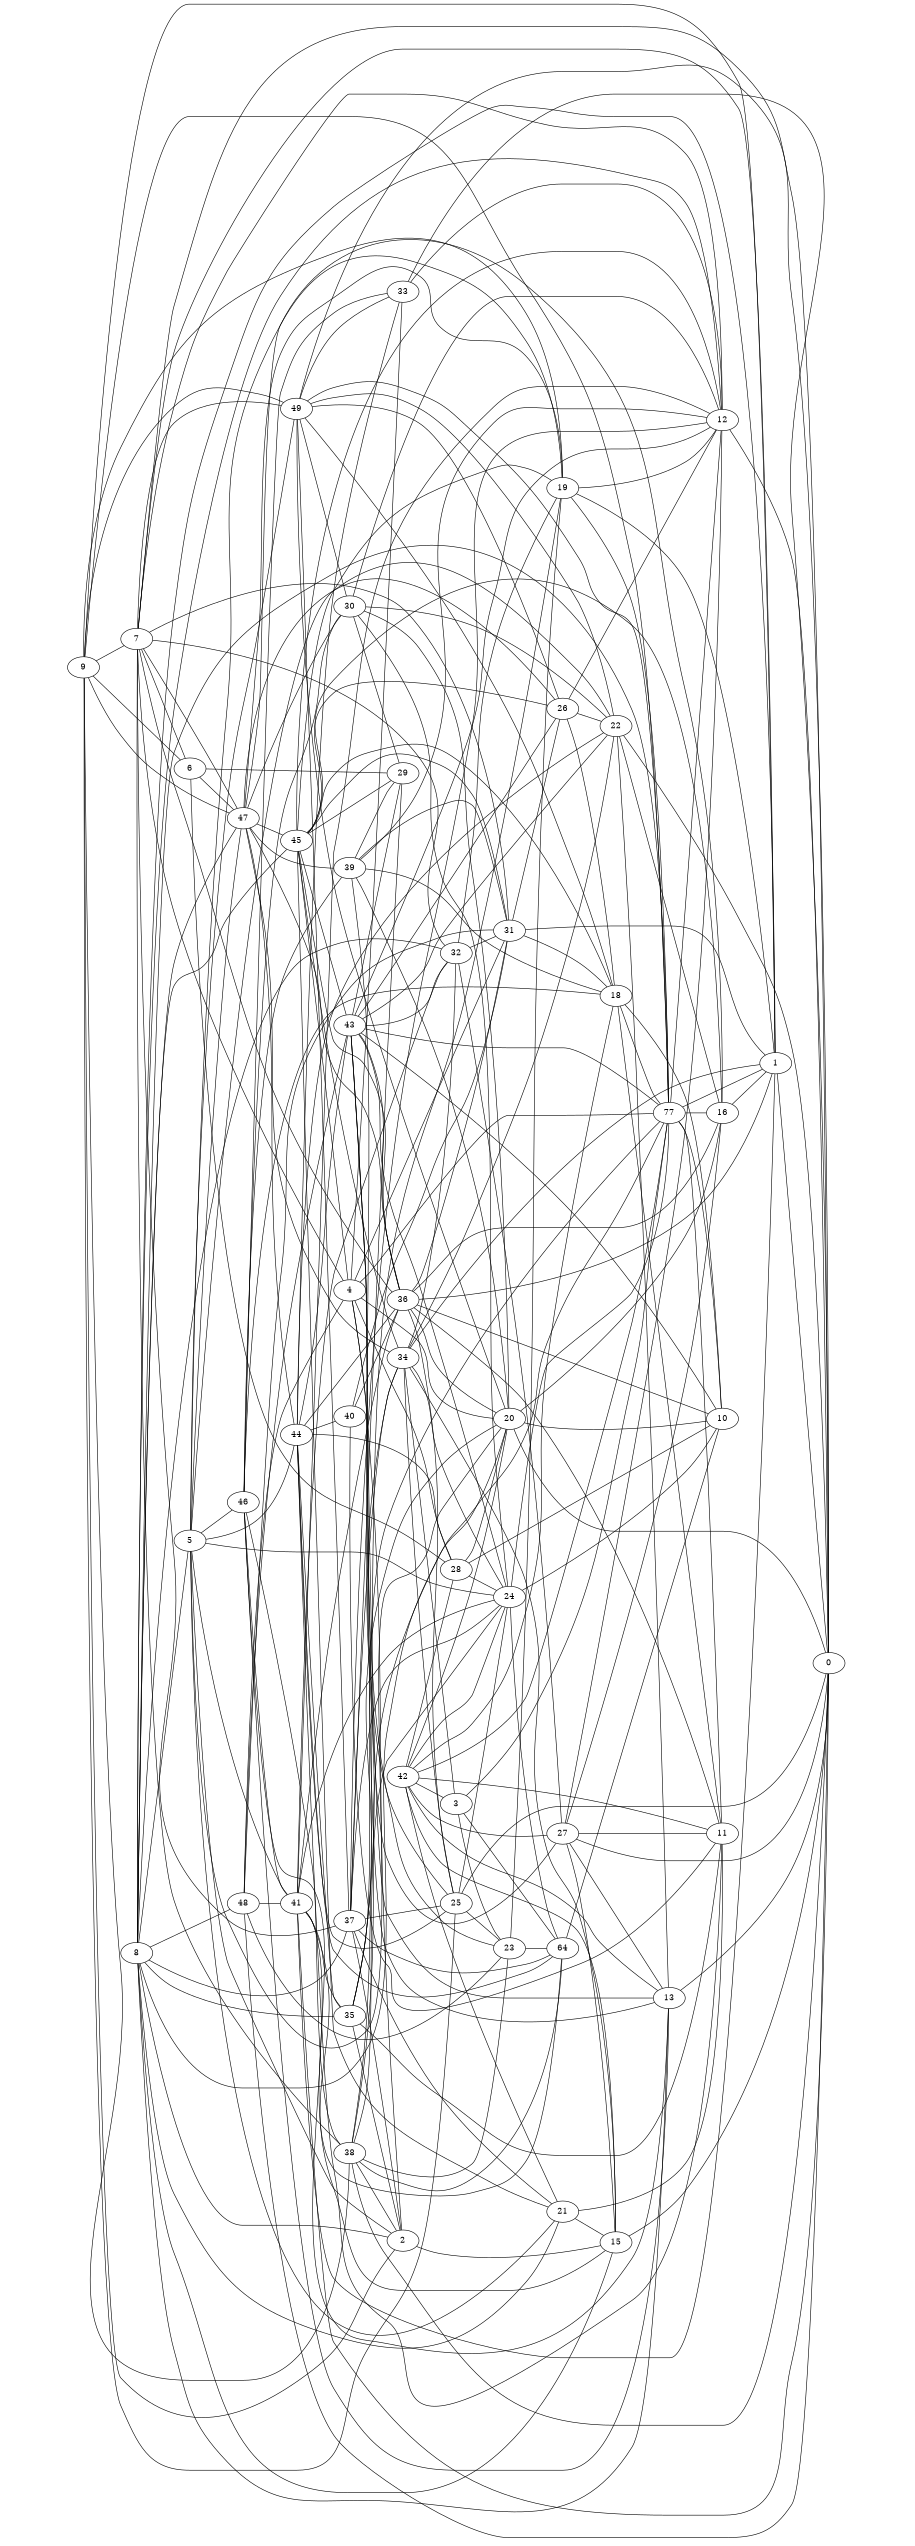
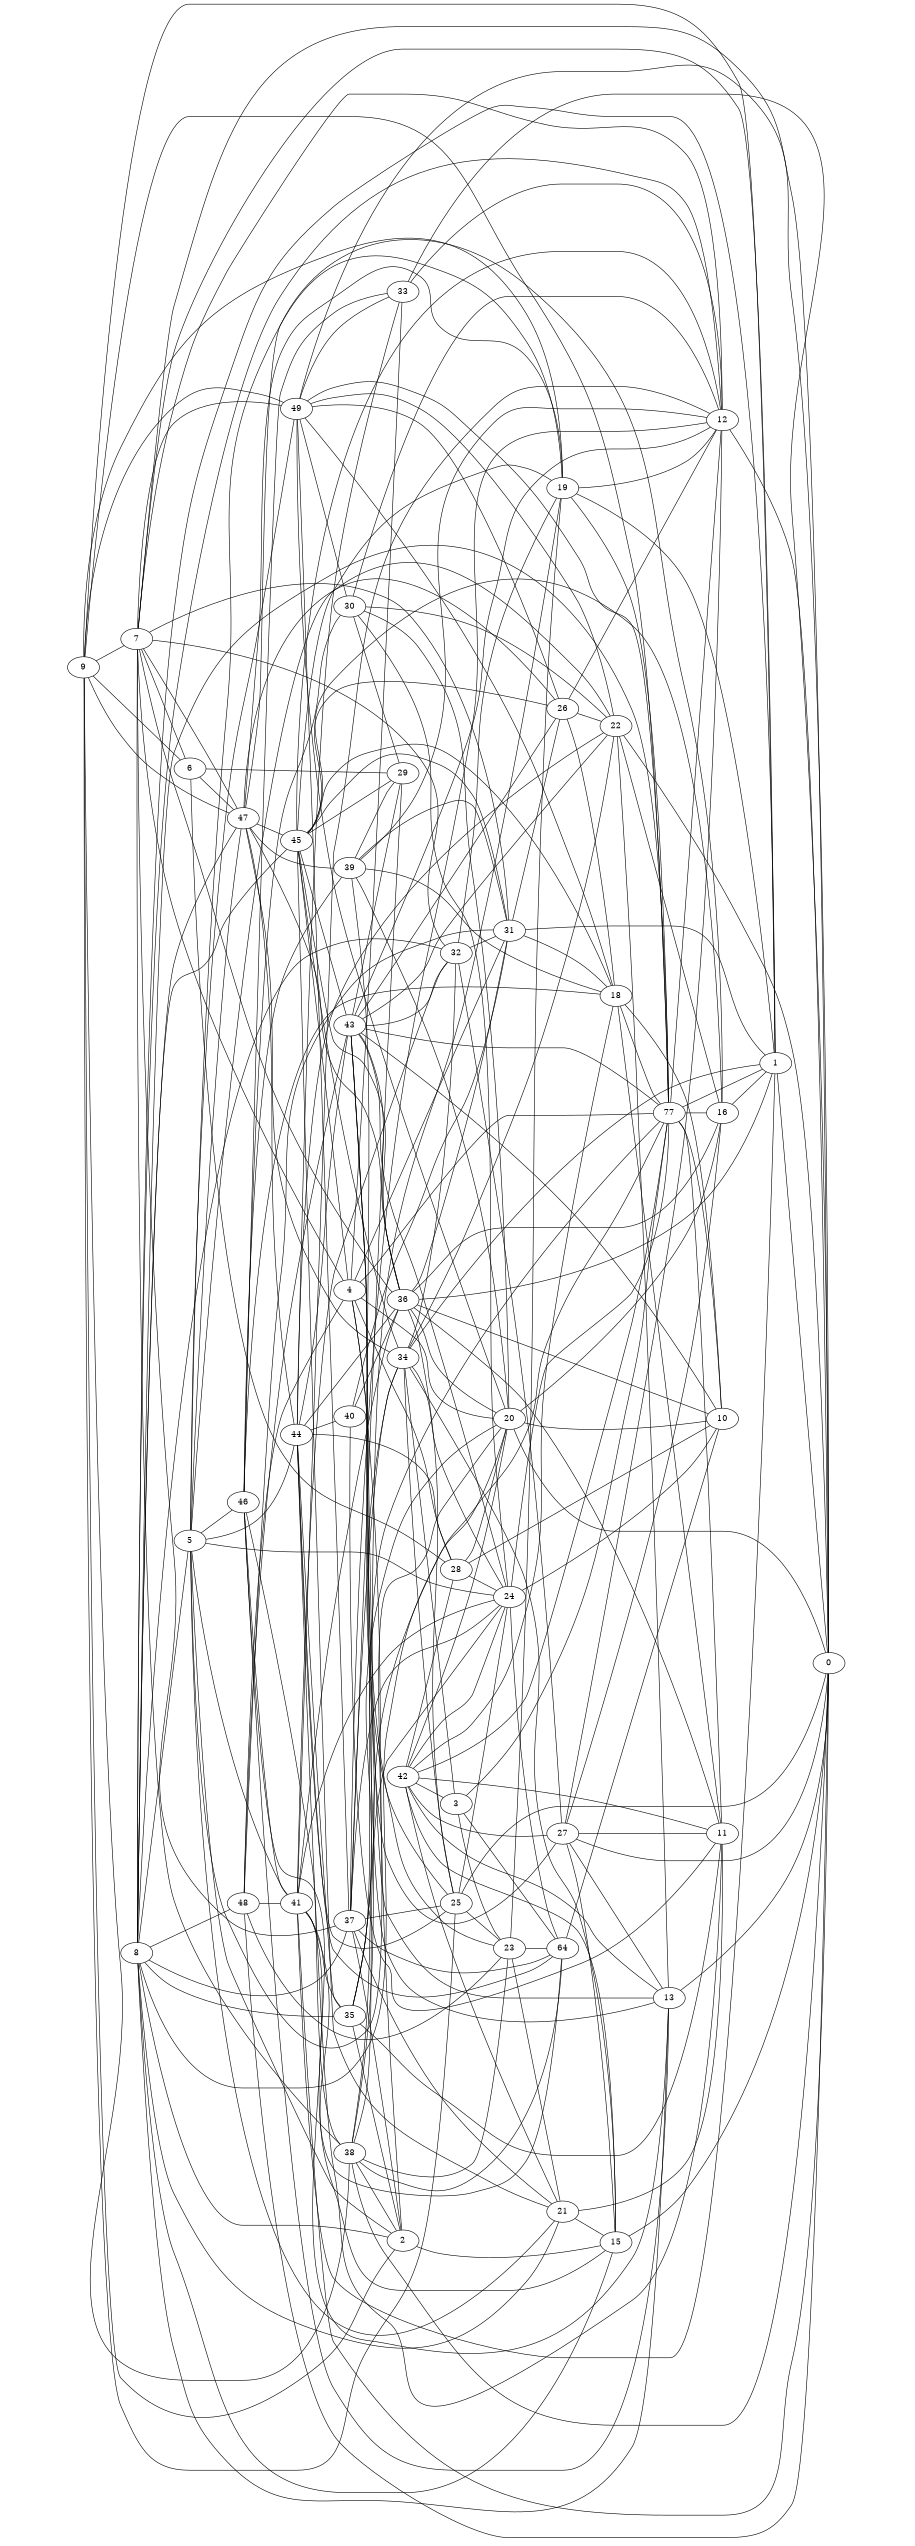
edge "30" -- "47": removed
edge "23" -- "21": added
